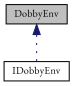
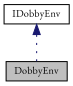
edge "IDobbyEnv" -> "DobbyEnv": reversed
